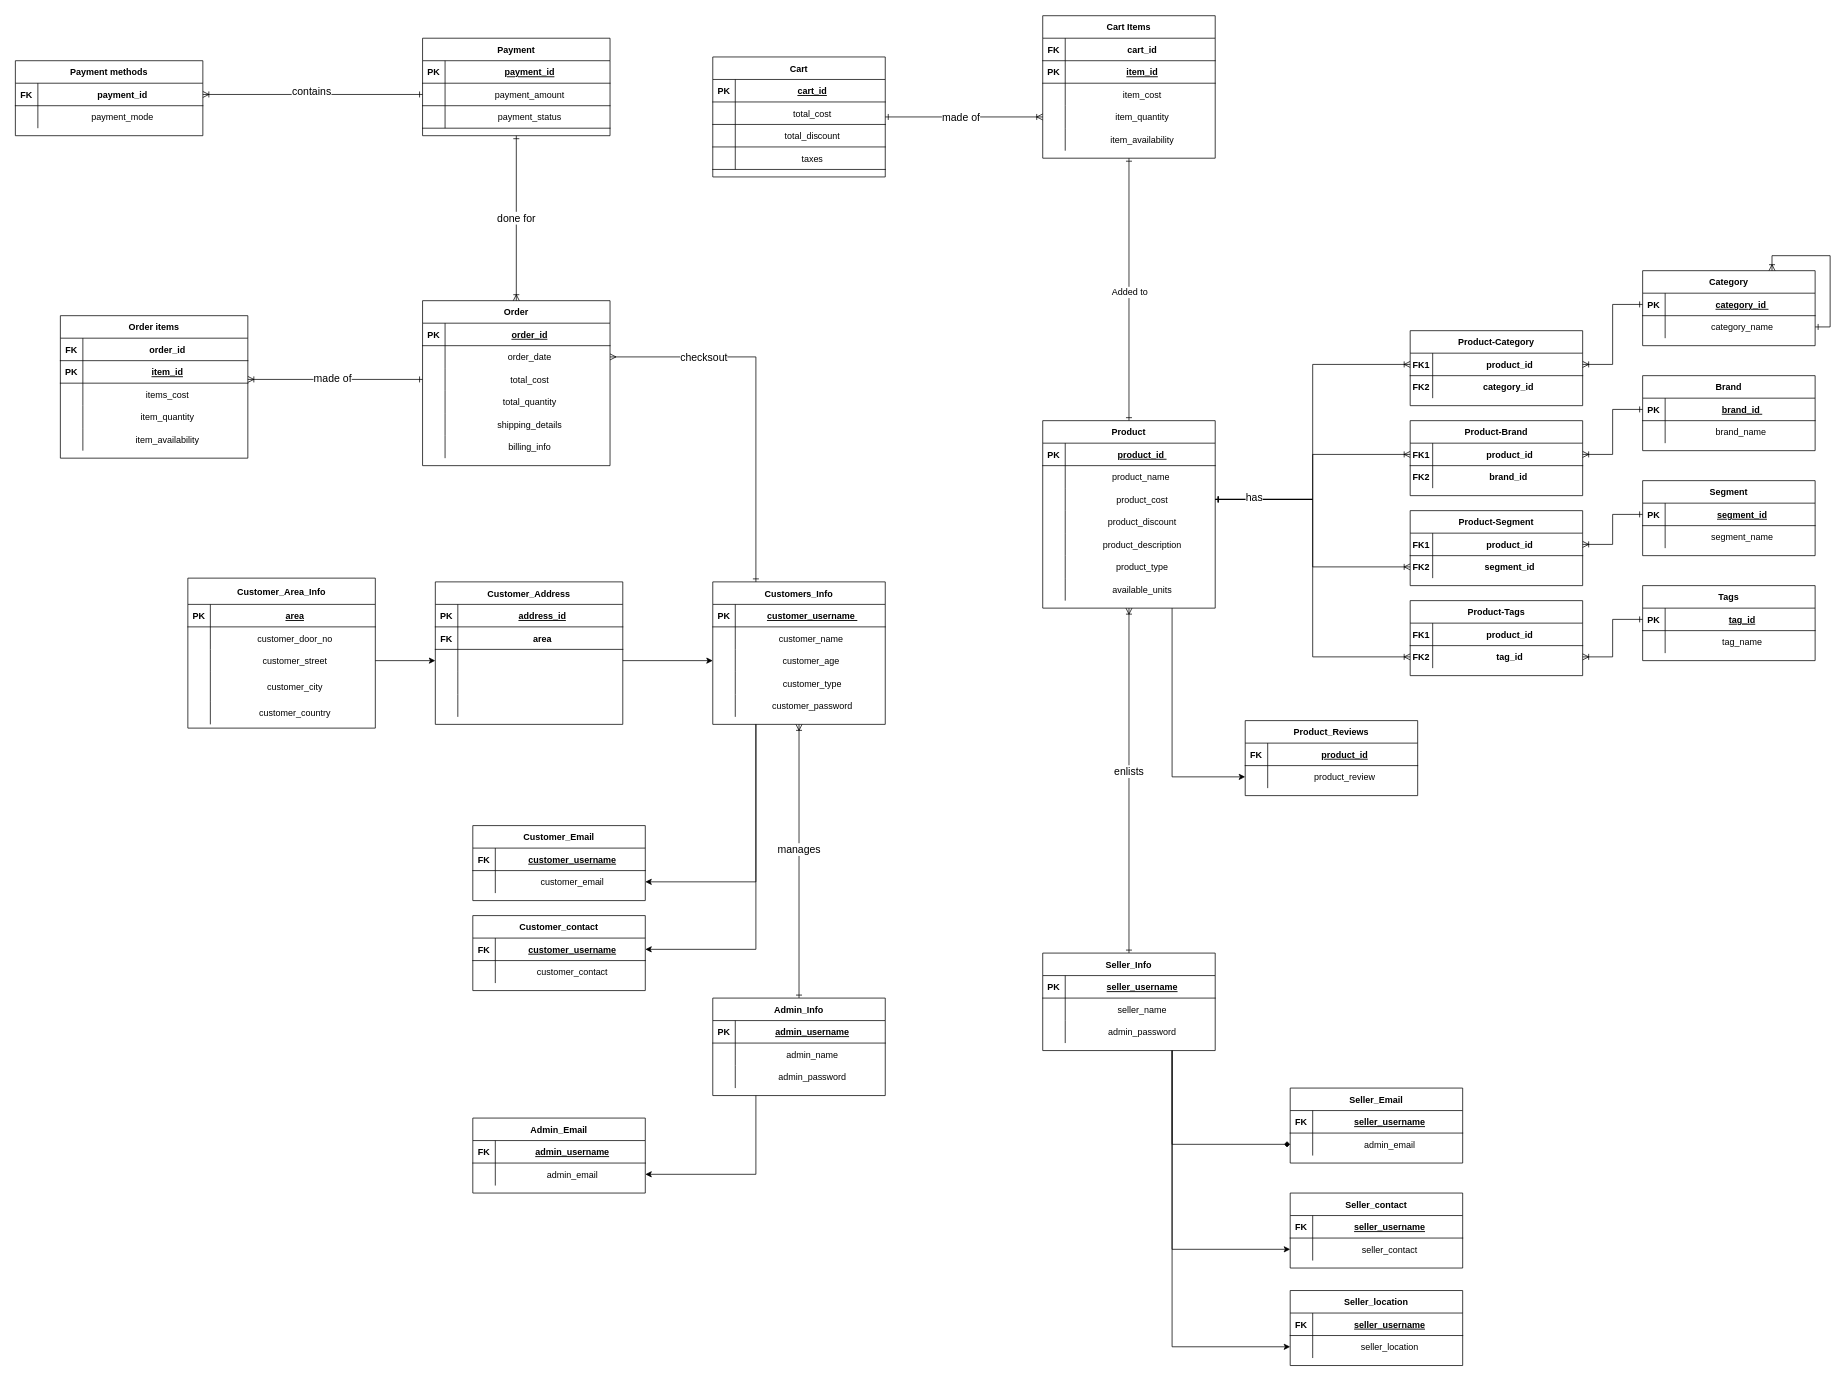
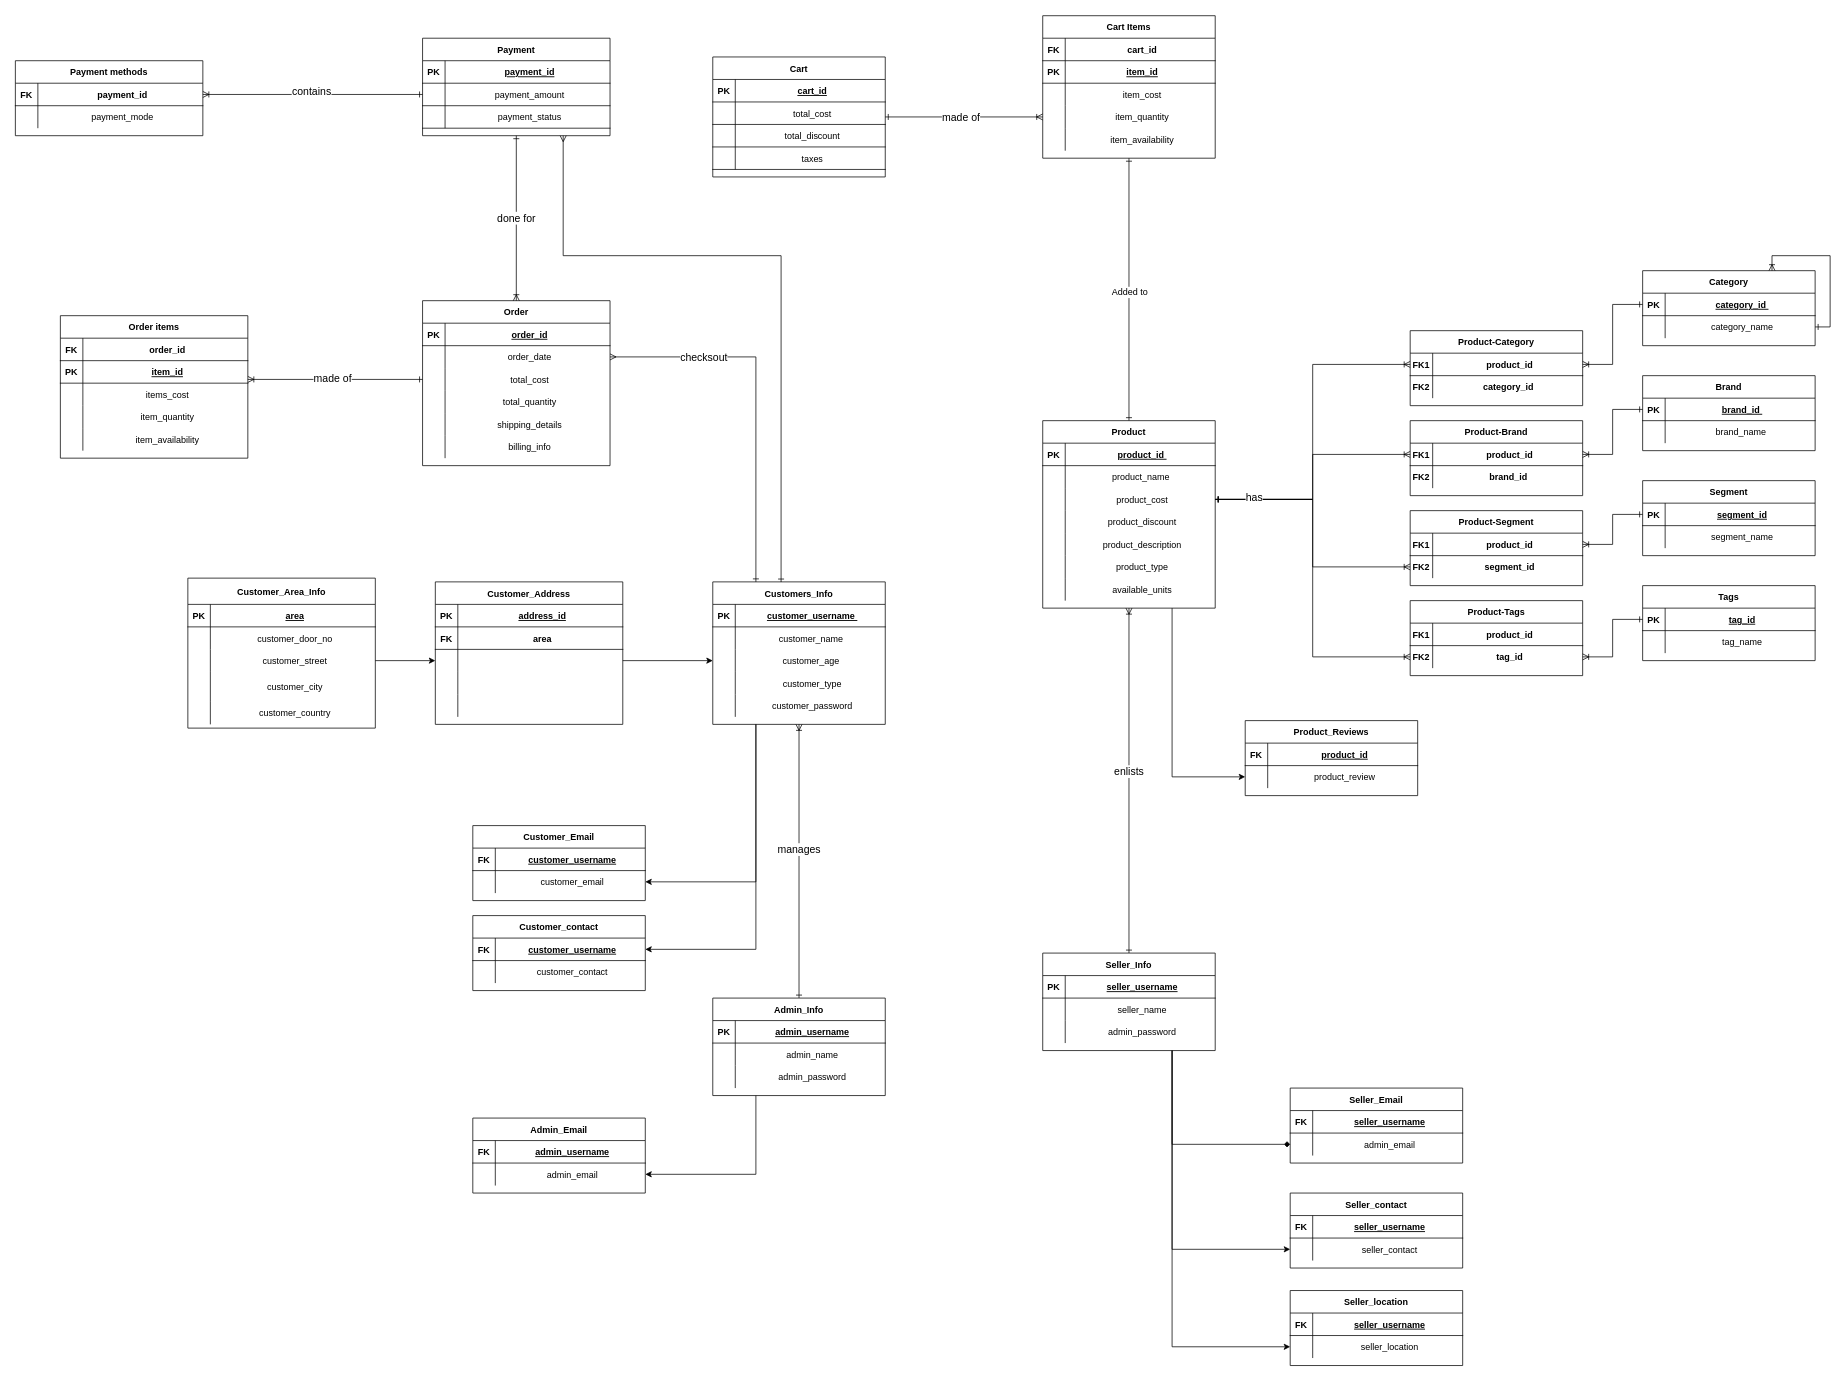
edge "Payment" -- "Customers_Info": added
